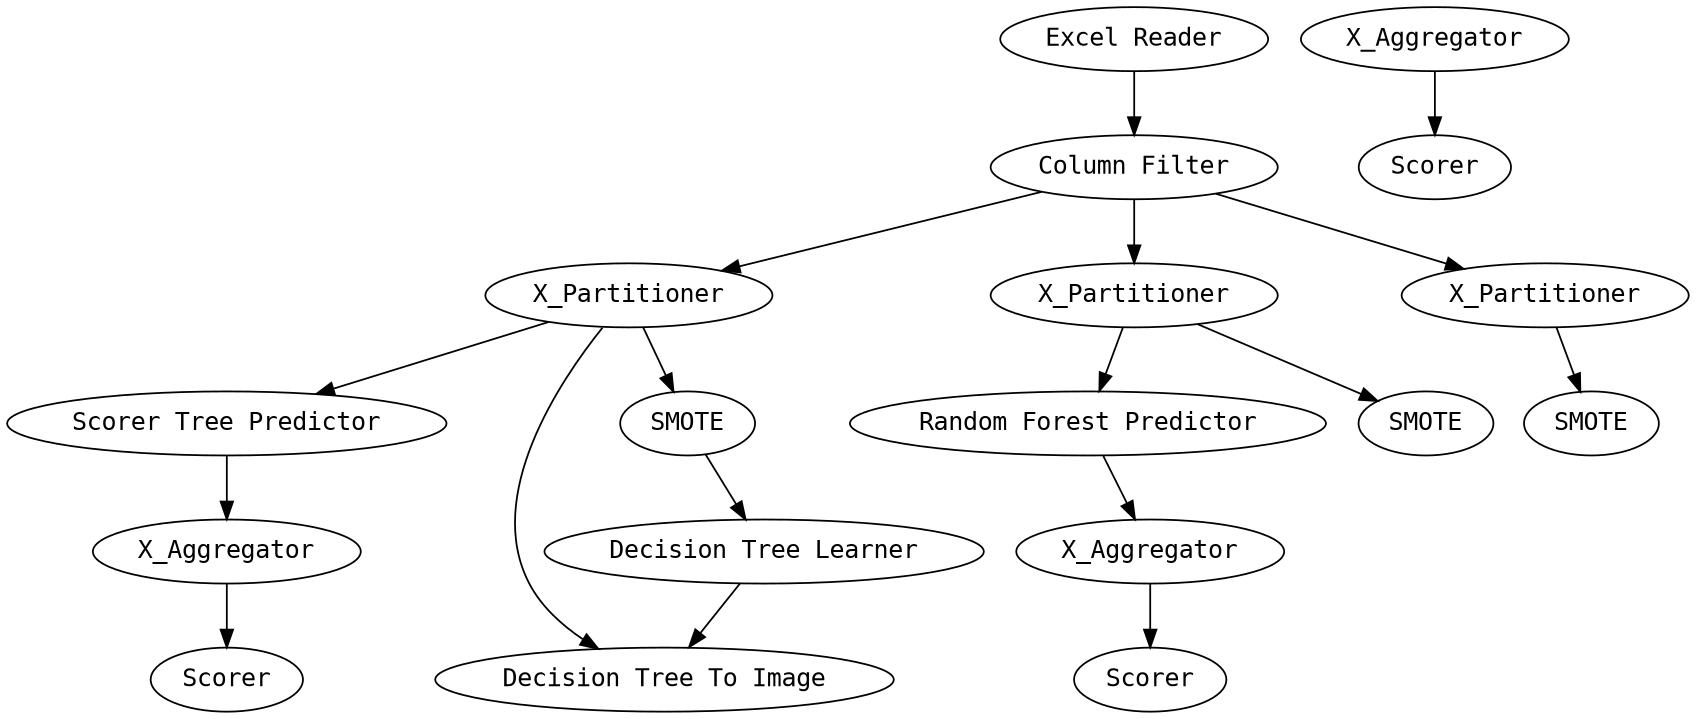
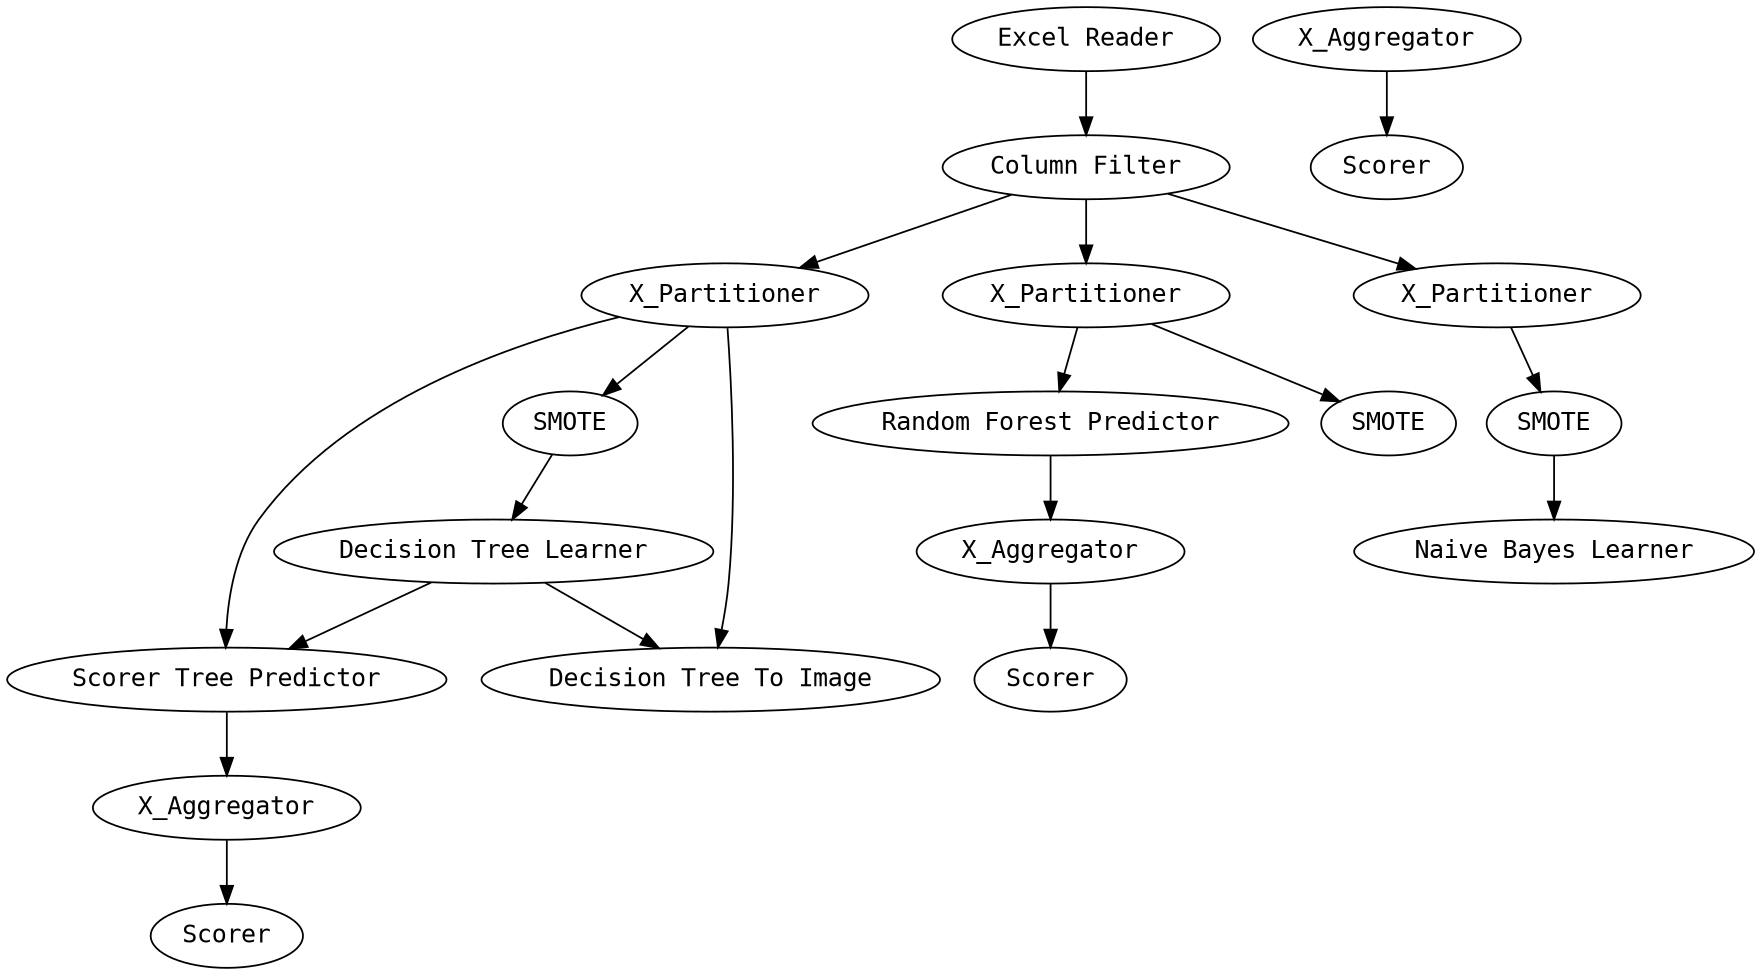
node "Naive Bayes Learner": added
edge "Decision Tree Learner" -> "Scorer Tree Predictor": added
